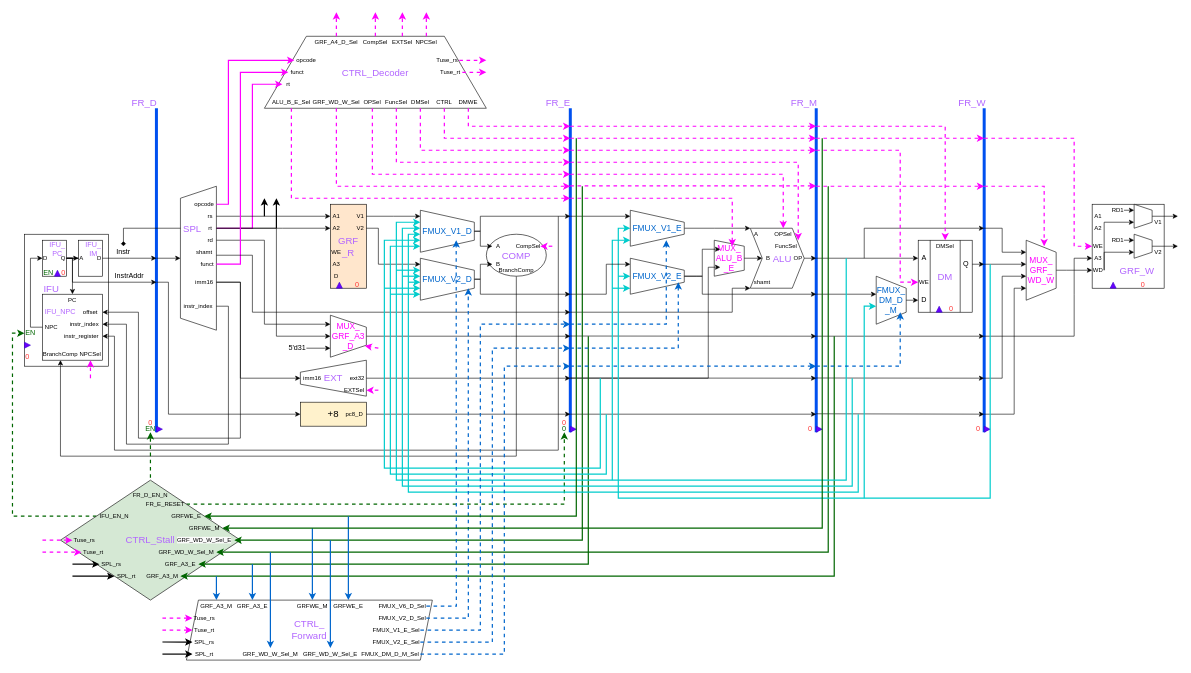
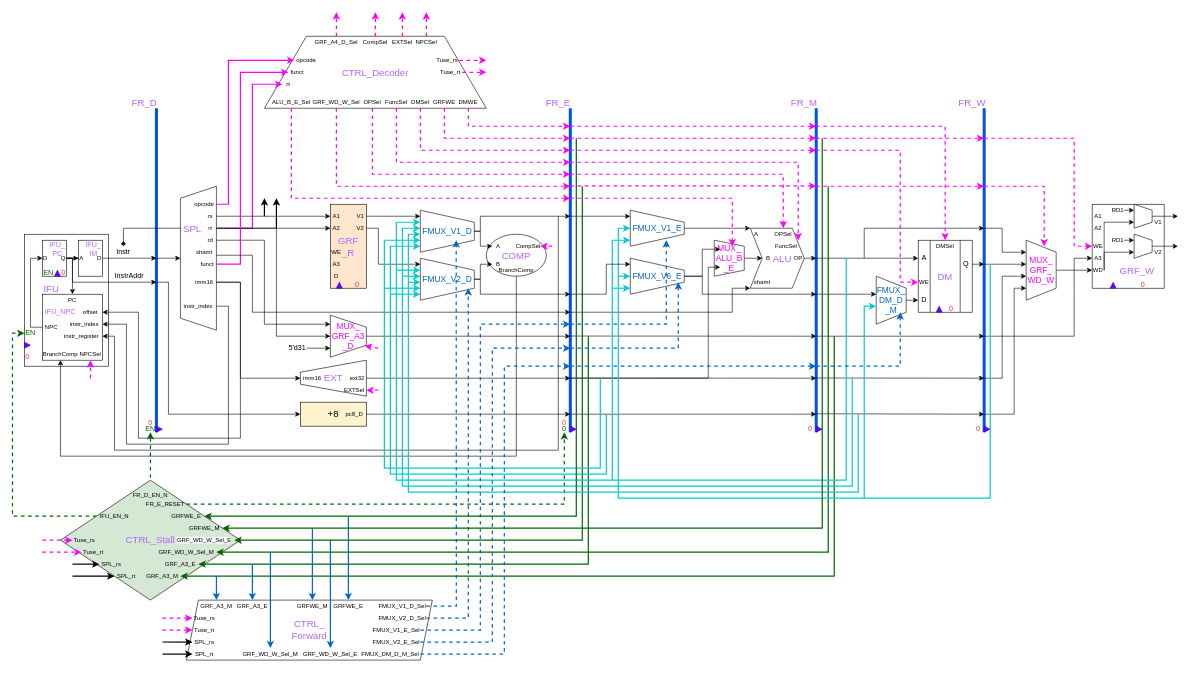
node "CTRL": label "CTRL" -> "GRFWE"
node "FMUX_V2_E": label "FMUX_V2_E" -> "FMUX_V6_E"
node "FMUX_V6_D_Sel": label "FMUX_V6_D_Sel" -> "FMUX_V1_D_Sel"
